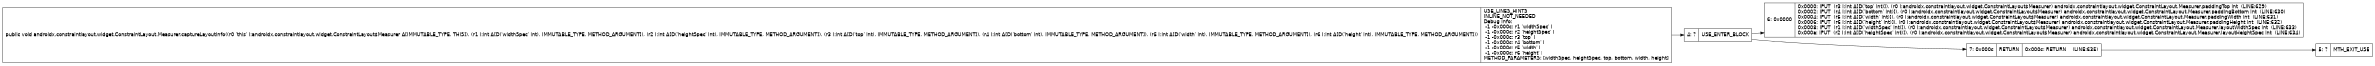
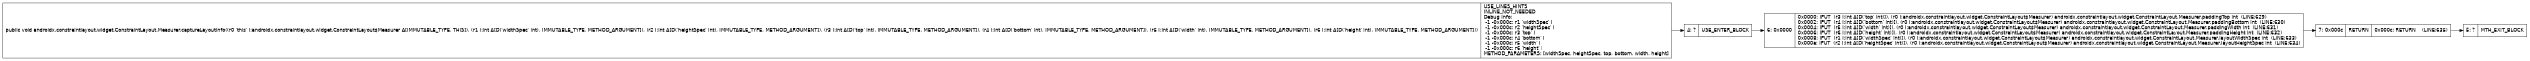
edge "4: ?" -> "7: 0x000c": now "6: 0x0000" -> "7: 0x000c"
node "5: ?": text "MTH_EXIT_USE" -> "MTH_EXIT_BLOCK"
